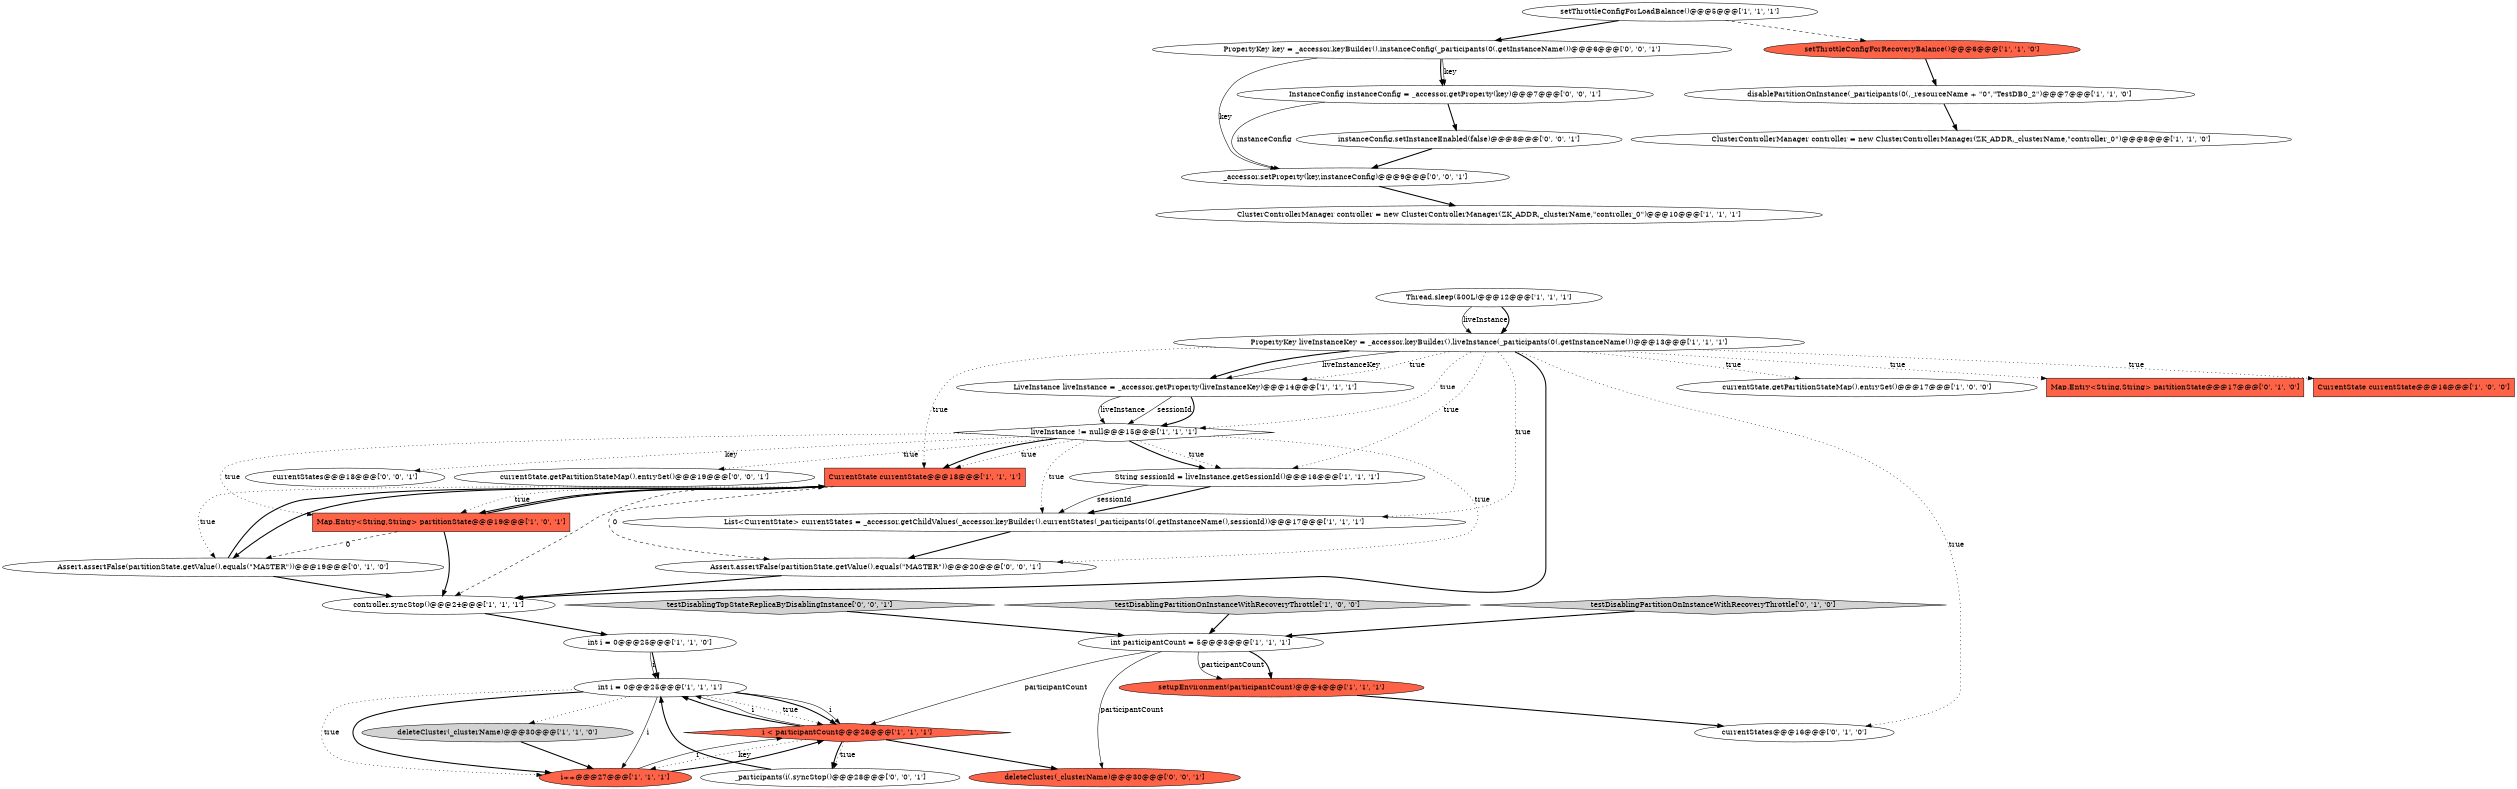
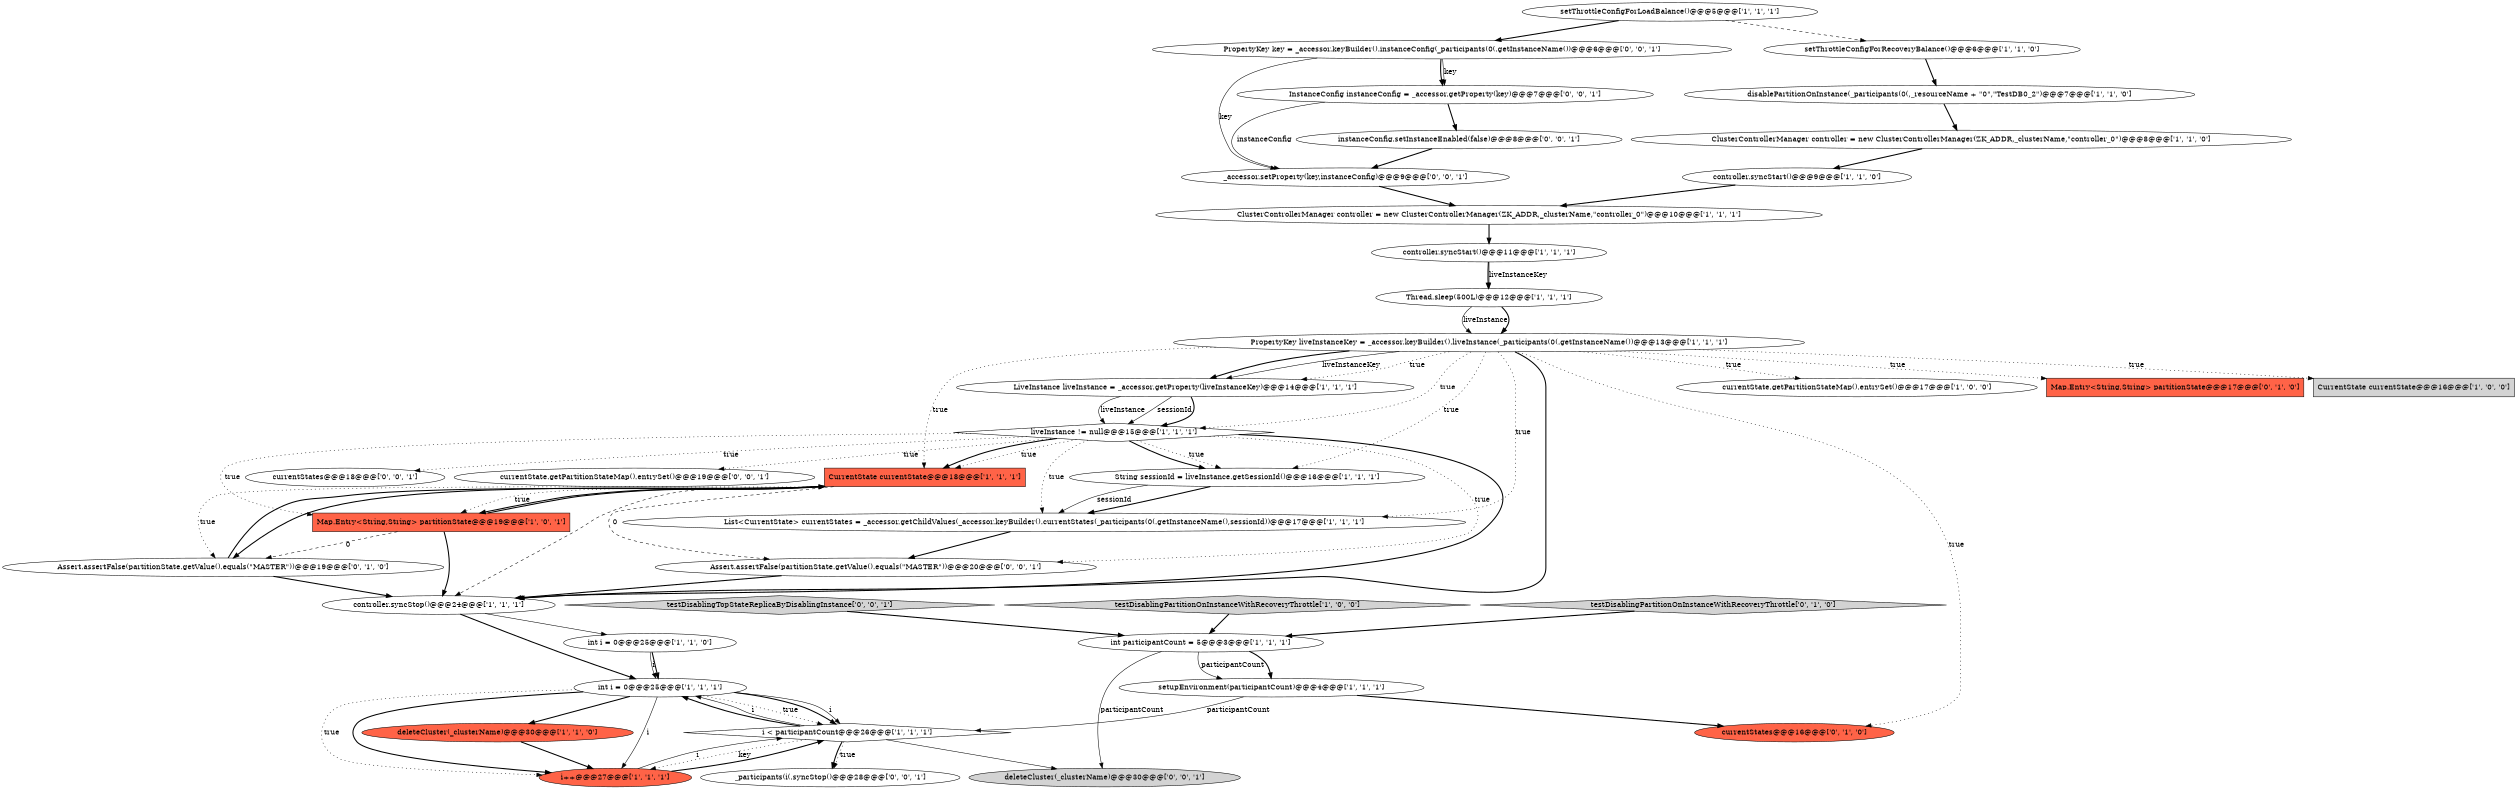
node "setThrottleConfigForRecoveryBalance()@@@6@@@['1', '1', '0']": fillcolor tomato -> white
node "controller.syncStart()@@@9@@@['1', '1', '0']": added
node "controller.syncStart()@@@11@@@['1', '1', '1']": added
node "CurrentState currentState@@@16@@@['1', '0', '0']": fillcolor tomato -> lightgray
edge "liveInstance != null@@@15@@@['1', '1', '1']" -> "currentStates@@@18@@@['0', '0', '1']": label "key" -> "true"
edge "liveInstance != null@@@15@@@['1', '1', '1']" -> "controller.syncStop()@@@24@@@['1', '1', '1']": added
edge "controller.syncStop()@@@24@@@['1', '1', '1']" -> "int i = 0@@@25@@@['1', '1', '0']": style bold -> solid
edge "int participantCount = 5@@@3@@@['1', '1', '1']" -> "i < participantCount@@@26@@@['1', '1', '1']": now "setupEnvironment(participantCount)@@@4@@@['1', '1', '1']" -> "i < participantCount@@@26@@@['1', '1', '1']"
node "setupEnvironment(participantCount)@@@4@@@['1', '1', '1']": fillcolor tomato -> white
edge "int i = 0@@@25@@@['1', '1', '1']" -> "deleteCluster(_clusterName)@@@30@@@['1', '1', '0']": style dotted -> bold
node "deleteCluster(_clusterName)@@@30@@@['1', '1', '0']": fillcolor lightgray -> tomato
node "i < participantCount@@@26@@@['1', '1', '1']": fillcolor tomato -> white
node "currentStates@@@16@@@['0', '1', '0']": fillcolor white -> tomato
edge "_participants(i(.syncStop()@@@28@@@['0', '0', '1']" -> "int i = 0@@@25@@@['1', '1', '1']": now "controller.syncStop()@@@24@@@['1', '1', '1']" -> "int i = 0@@@25@@@['1', '1', '1']"
edge "i < participantCount@@@26@@@['1', '1', '1']" -> "deleteCluster(_clusterName)@@@30@@@['0', '0', '1']": style bold -> solid
node "deleteCluster(_clusterName)@@@30@@@['0', '0', '1']": fillcolor tomato -> lightgray
